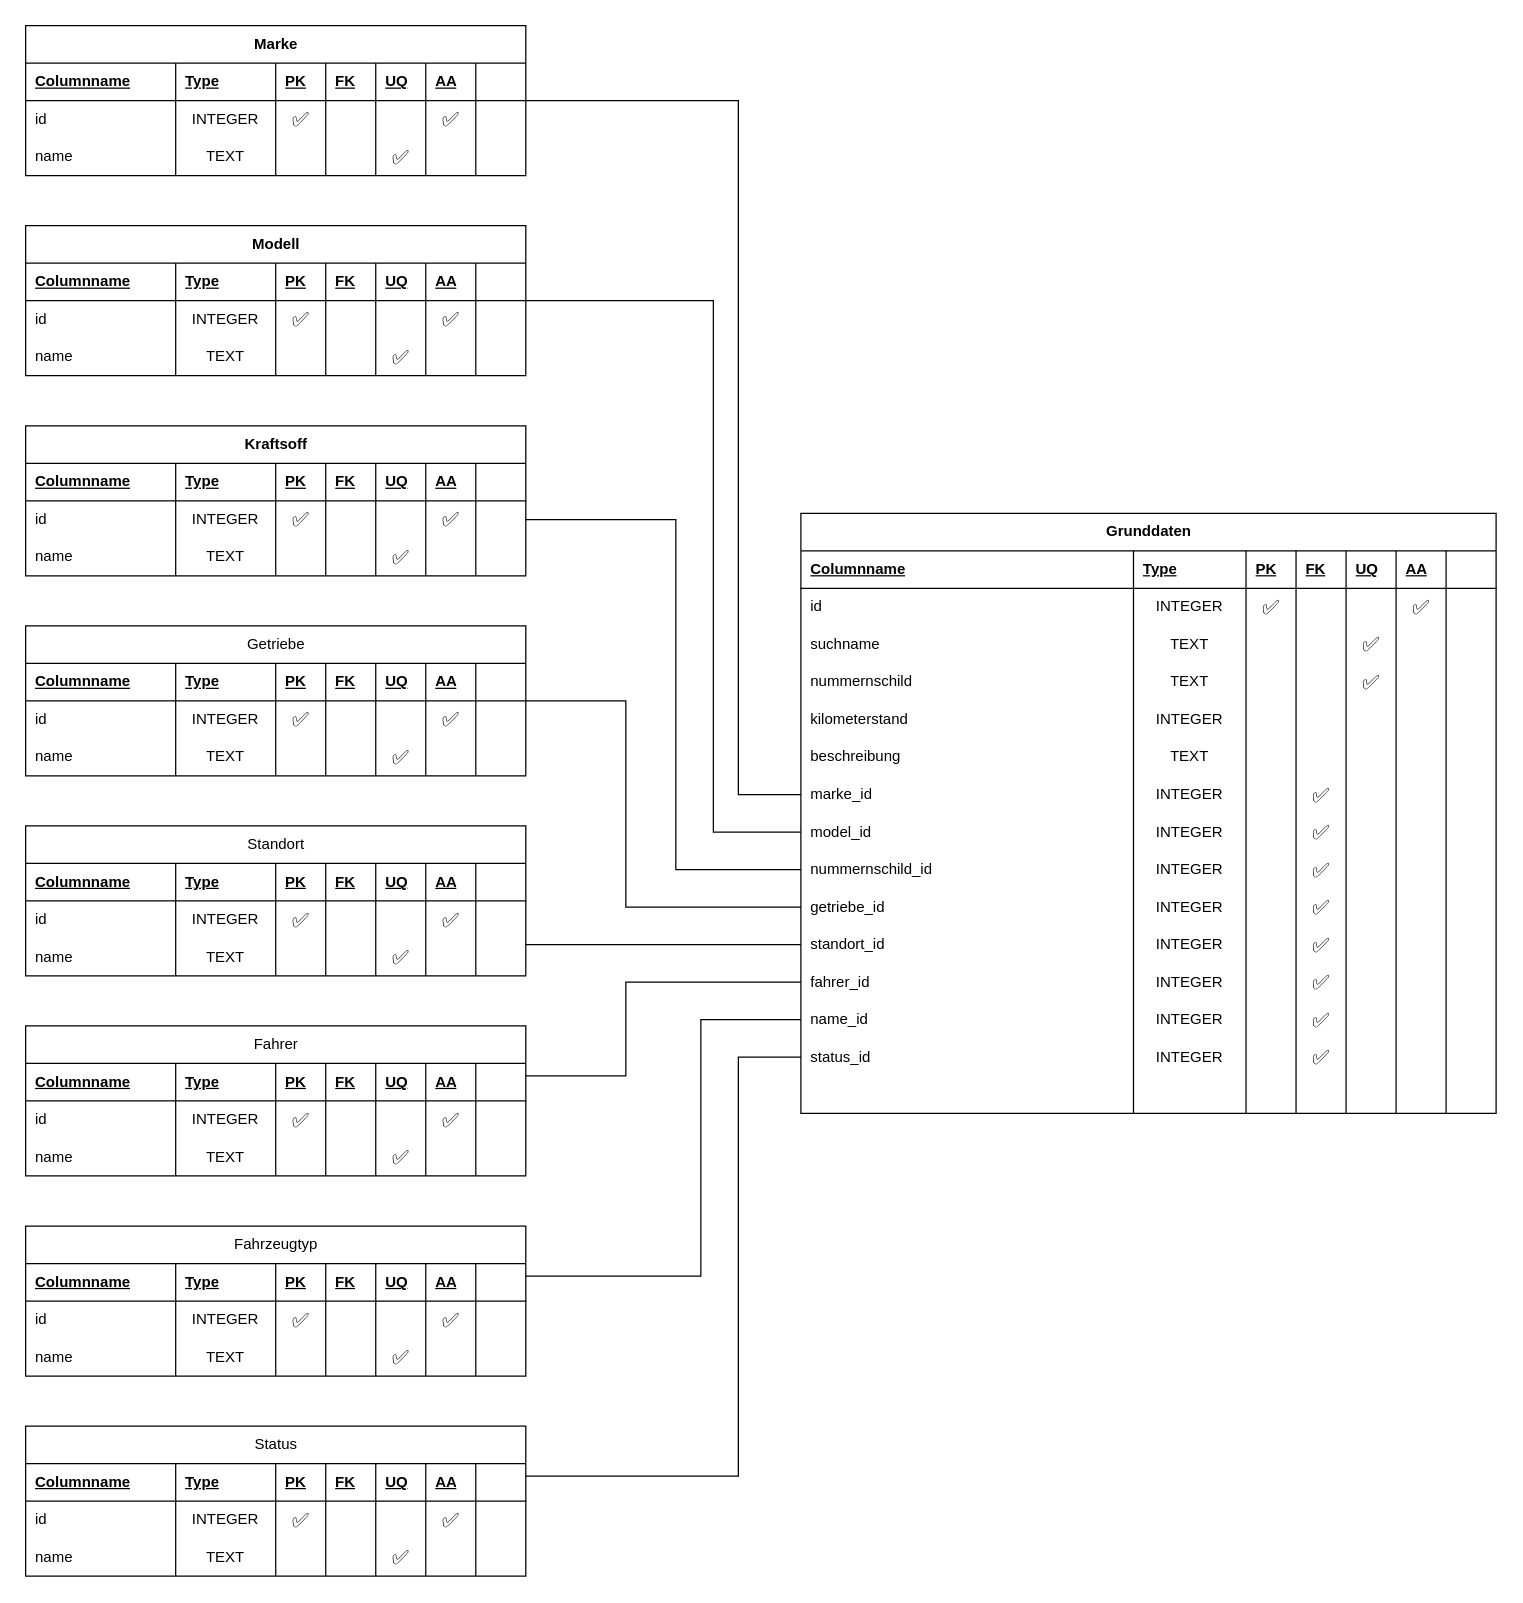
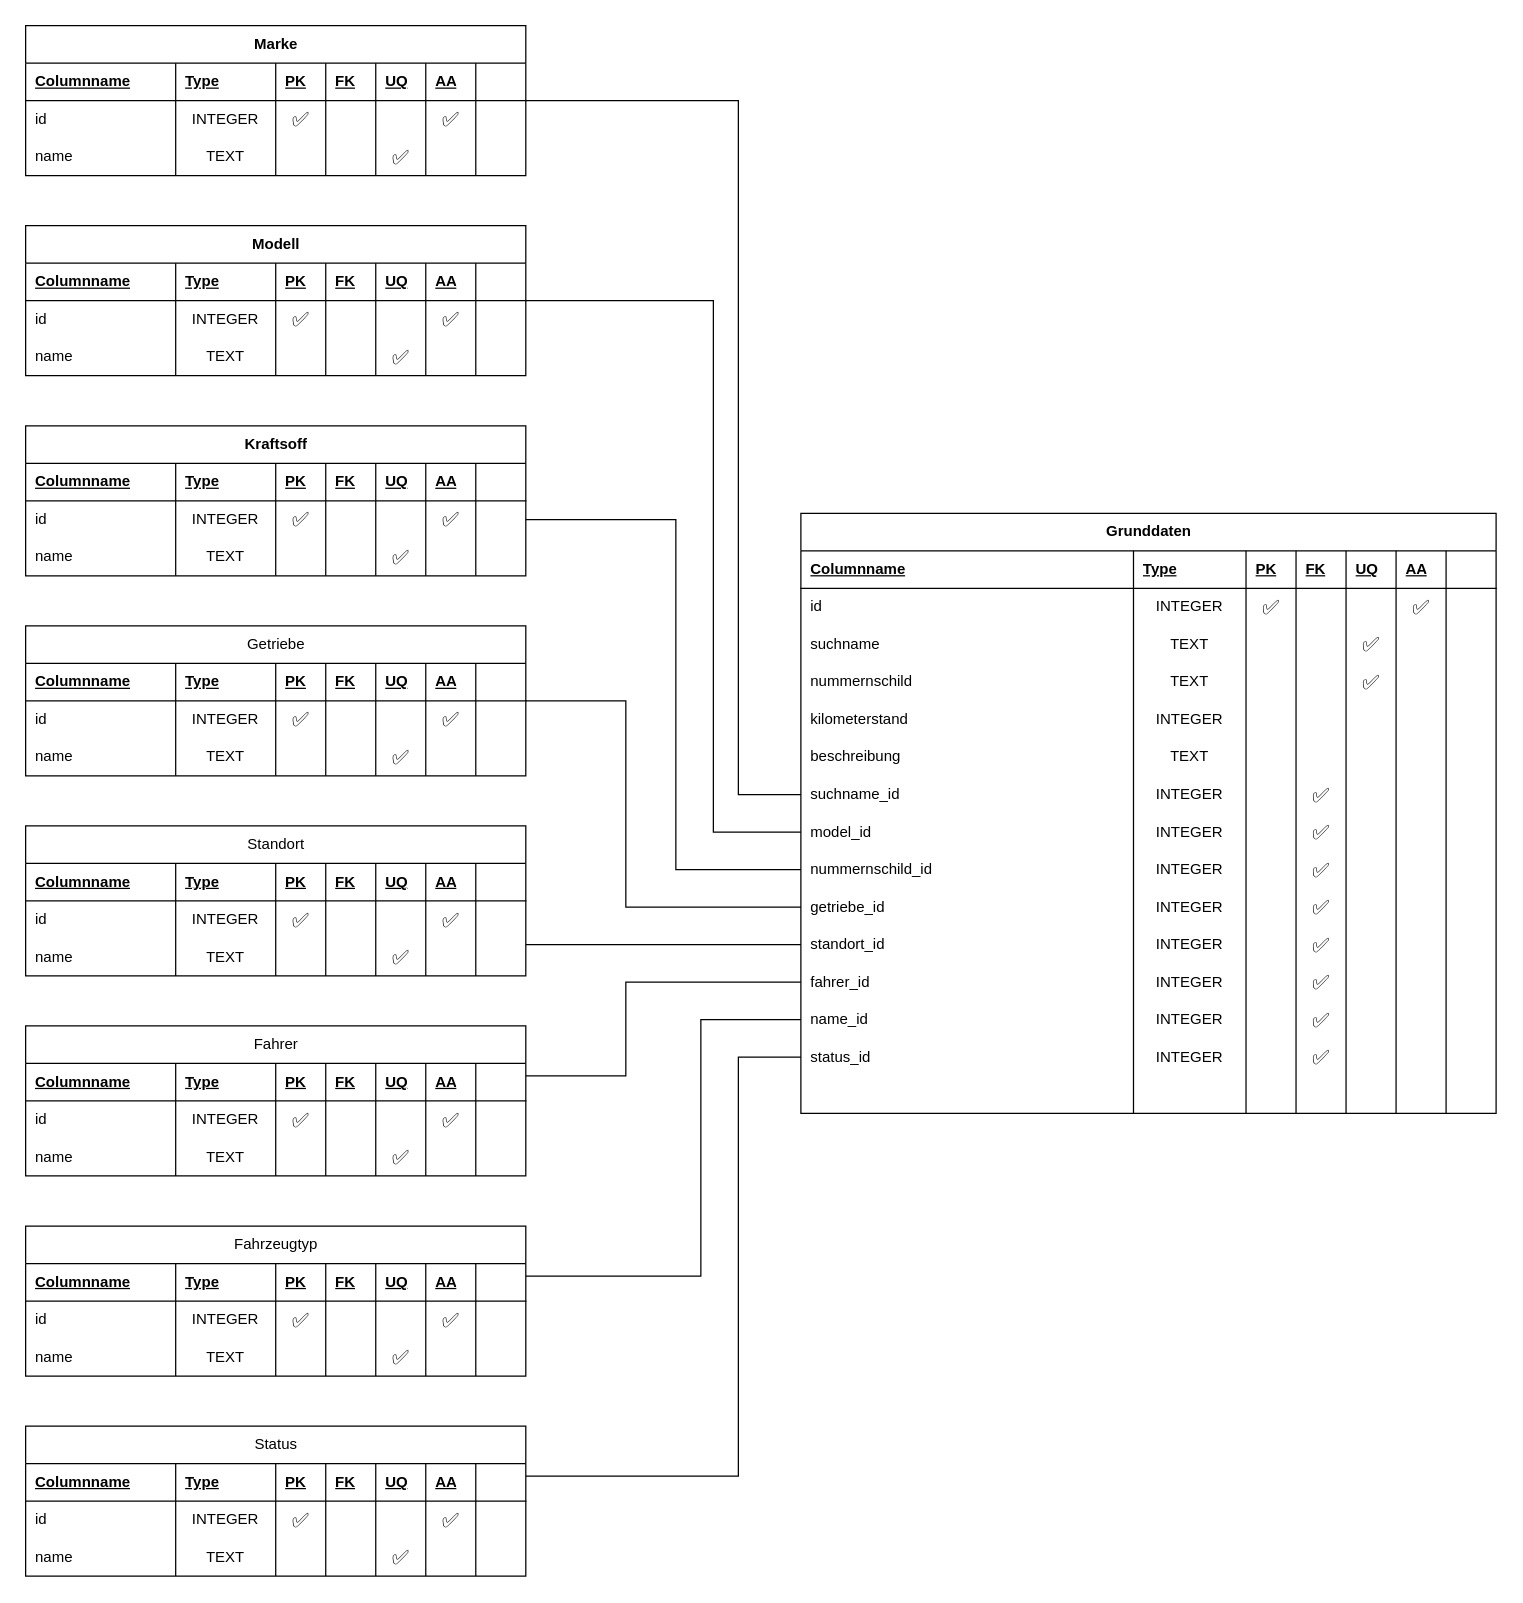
node "marke_id": label "marke_id" -> "suchname_id"
